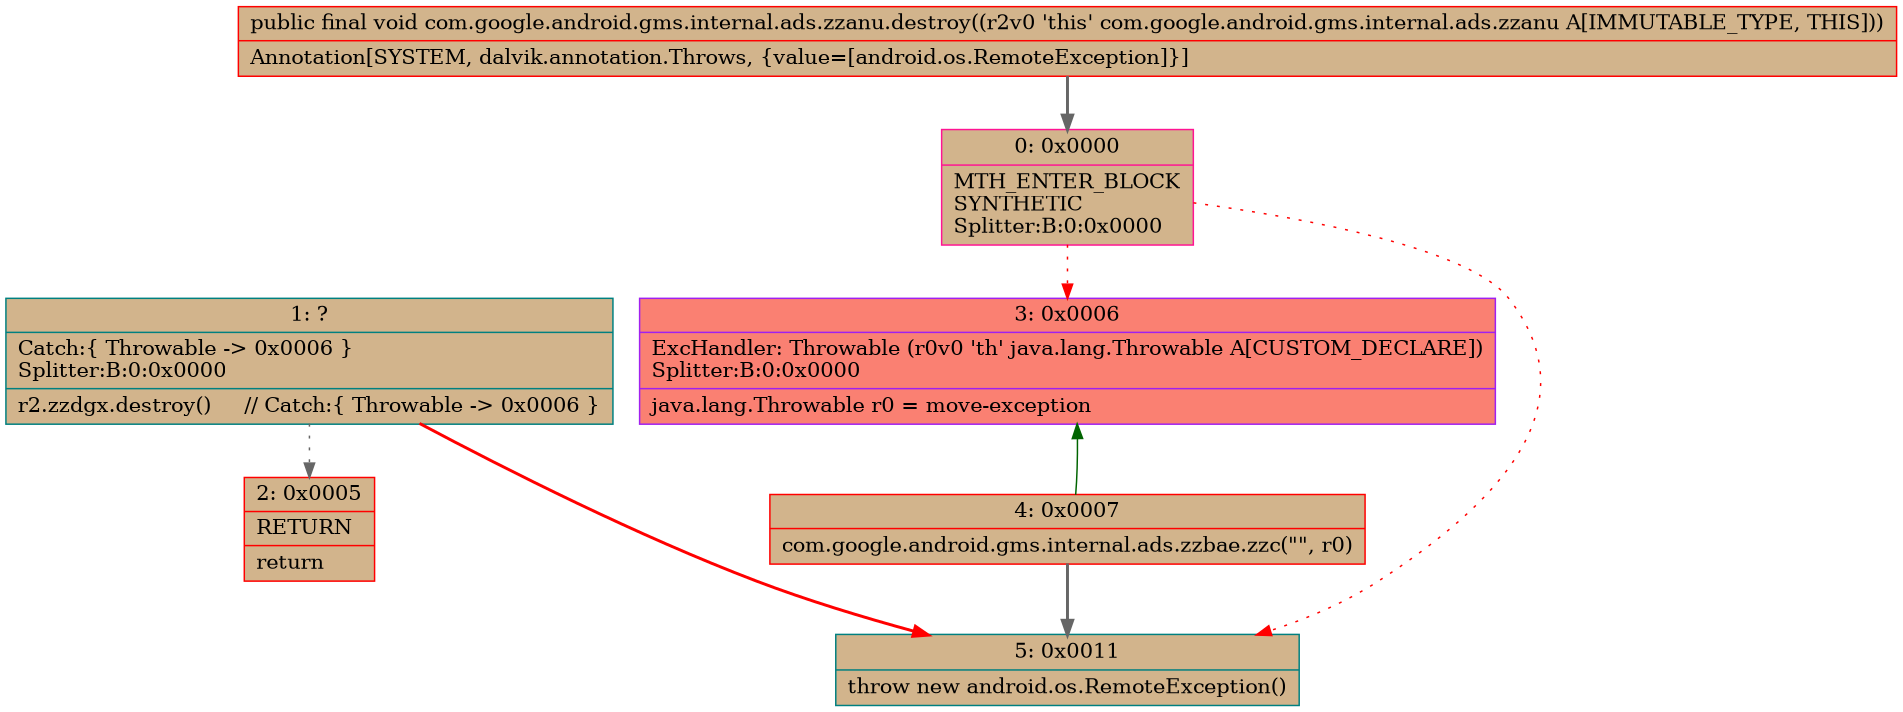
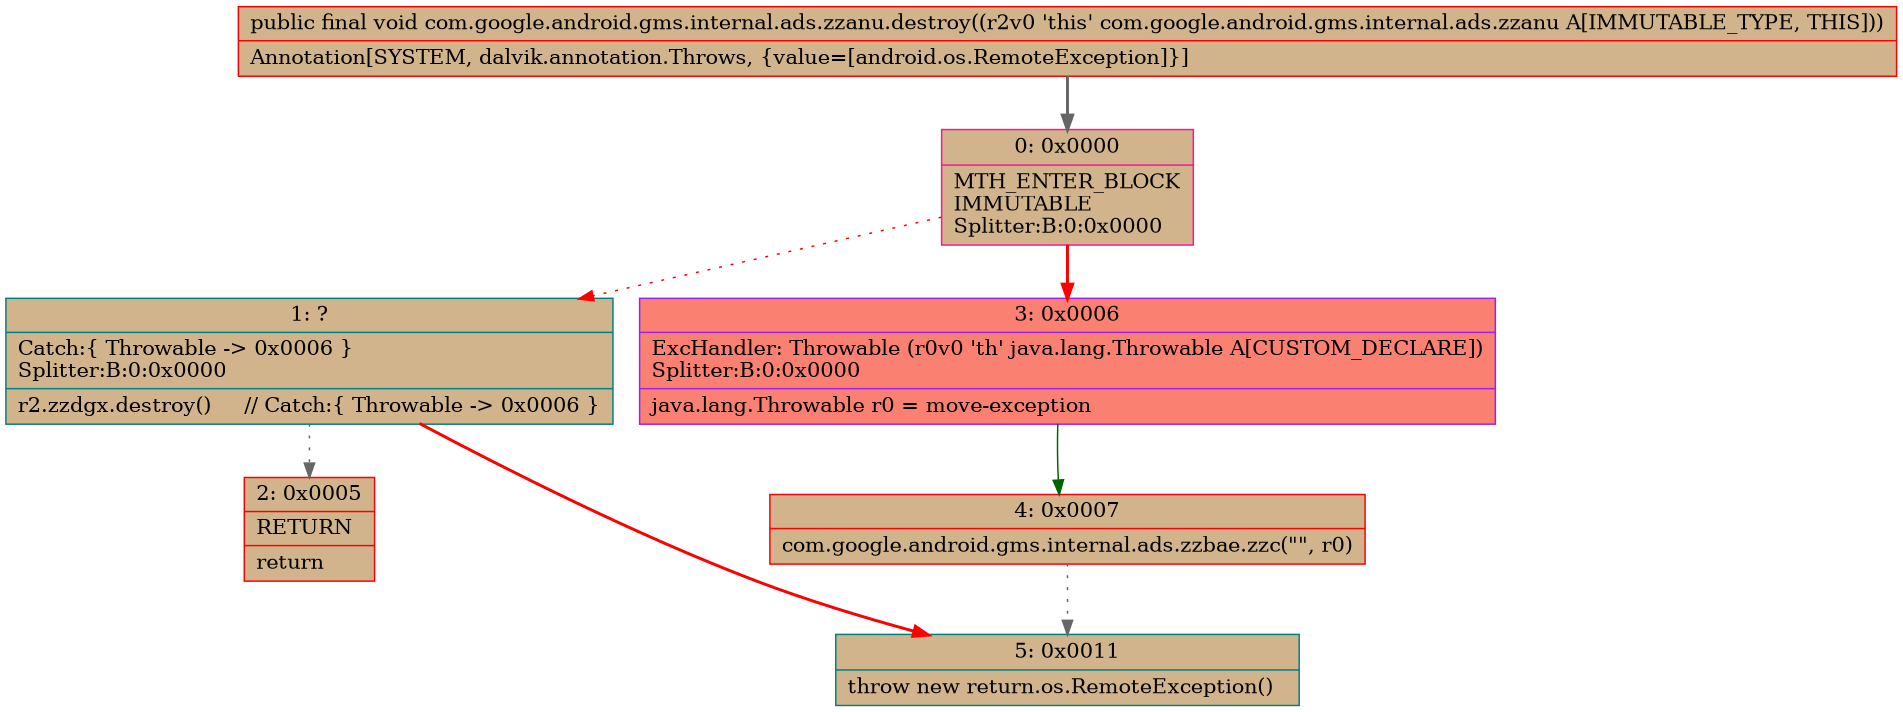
node "0: 0x0000": text "SYNTHETIC" -> "IMMUTABLE"
edge "0: 0x0000" -> "3: 0x0006": style dotted -> bold
edge "0: 0x0000" -> "5: 0x0011": now "0: 0x0000" -> "1: ?"
edge "4: 0x0007" -> "3: 0x0006": reversed
edge "4: 0x0007" -> "5: 0x0011": style bold -> dotted
node "5: 0x0011": text "throw new android.os.RemoteException()" -> "throw new return.os.RemoteException()"
